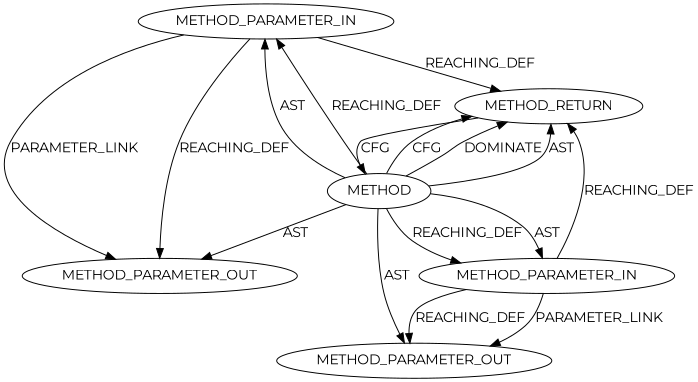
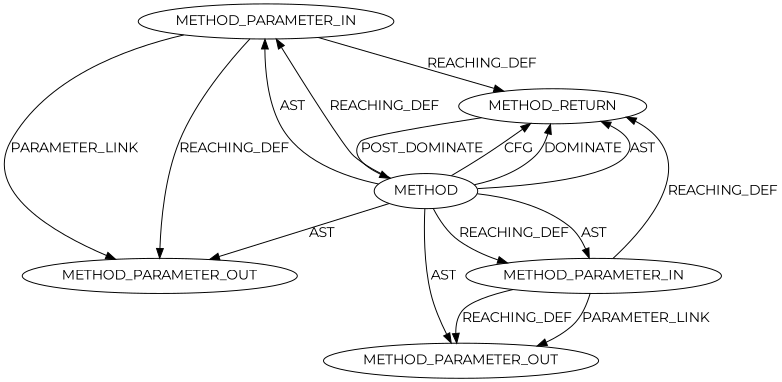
edge "METHOD_RETURN" -> "METHOD": label "CFG" -> "POST_DOMINATE"
